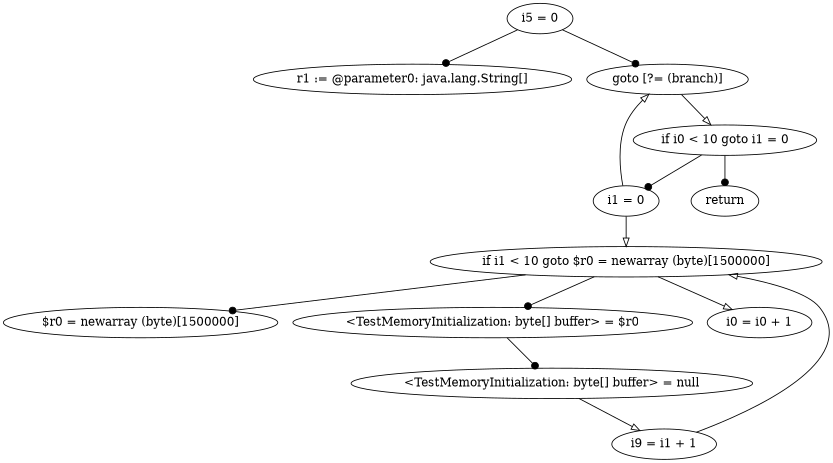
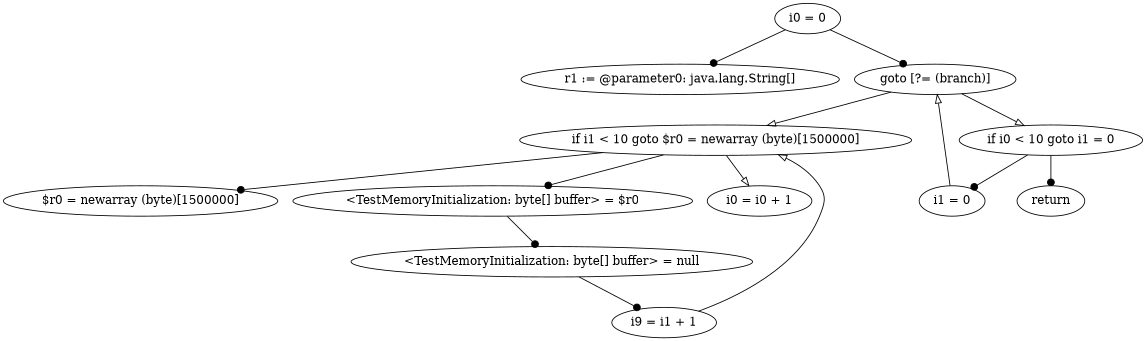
node "i5 = 0": label "i5 = 0" -> "i0 = 0"
edge "i1 = 0" -> "if i1 < 10 goto $r0 = newarray (byte)[1500000]": now "goto [?= (branch)]" -> "if i1 < 10 goto $r0 = newarray (byte)[1500000]"
edge "<TestMemoryInitialization: byte[] buffer> = null" -> "i9 = i1 + 1": arrowhead onormal -> dot
